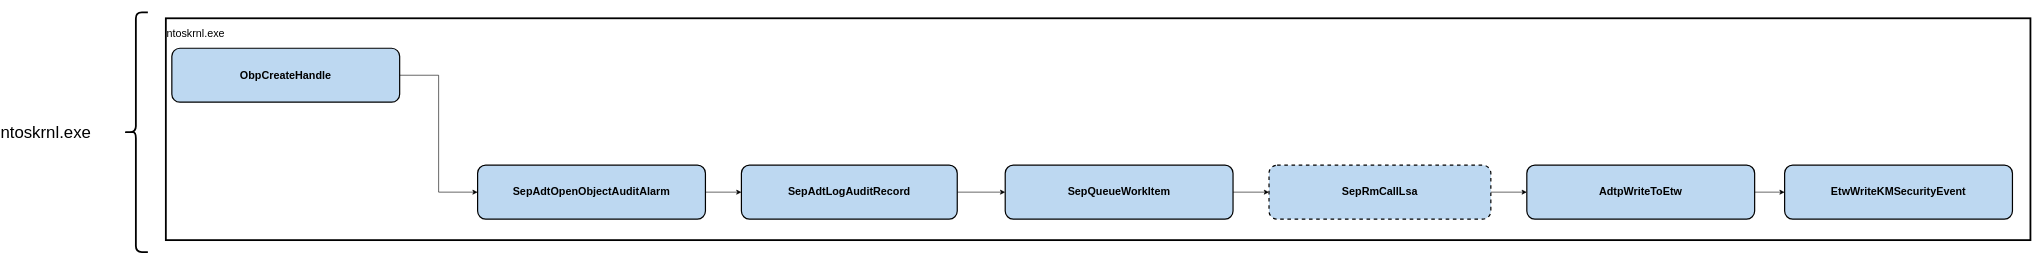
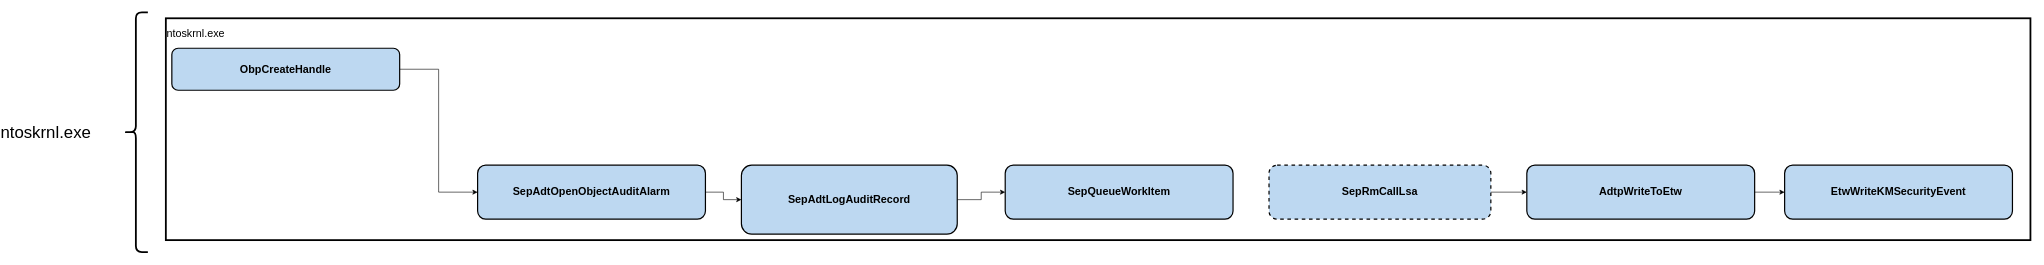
node "ObpCreateHandle": size 228x54 -> 228x42
node "SepAdtLogAuditRecord": size 216x54 -> 216x69
edge "SepQueueWorkItem" -> "SepRmCallLsa": removed
